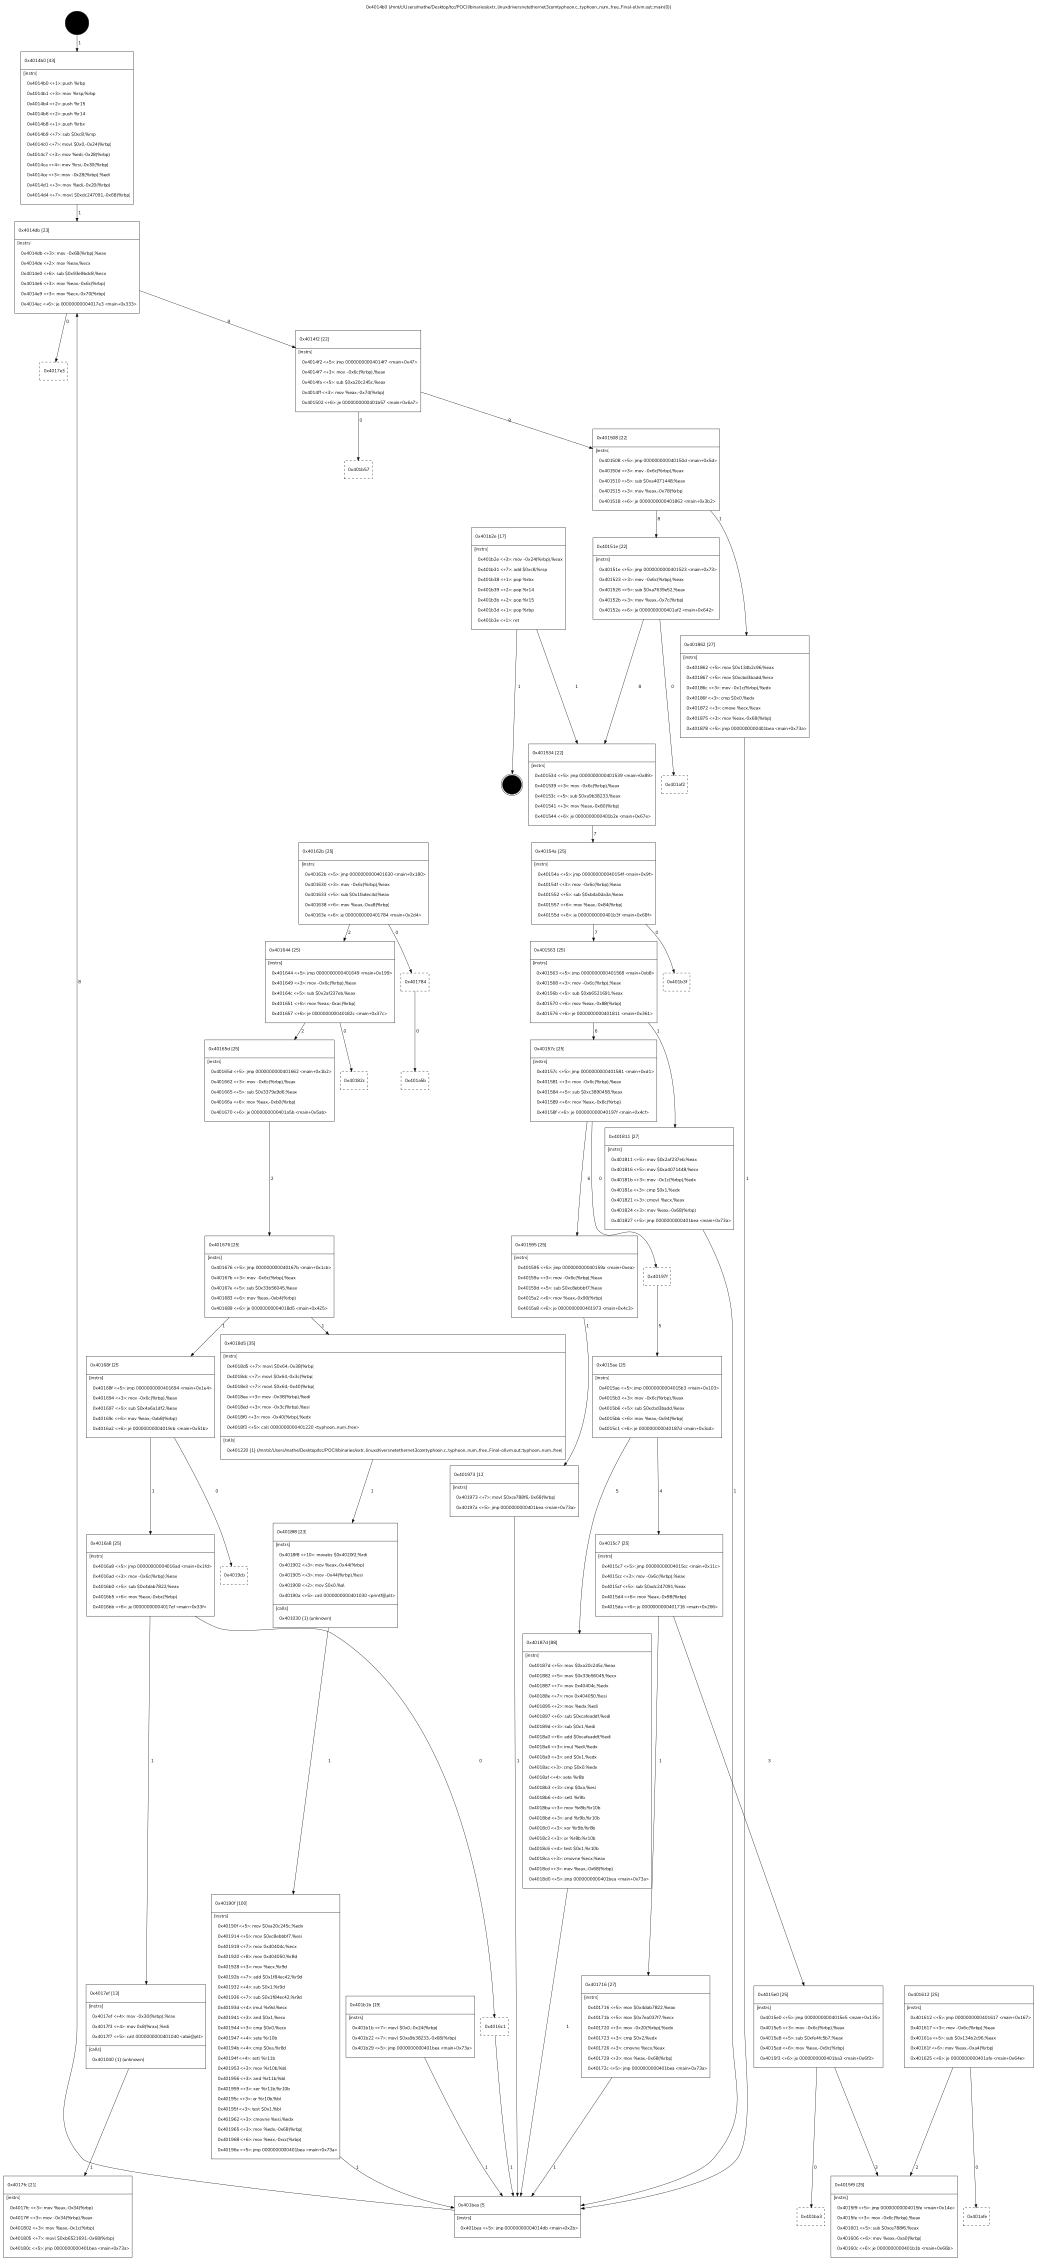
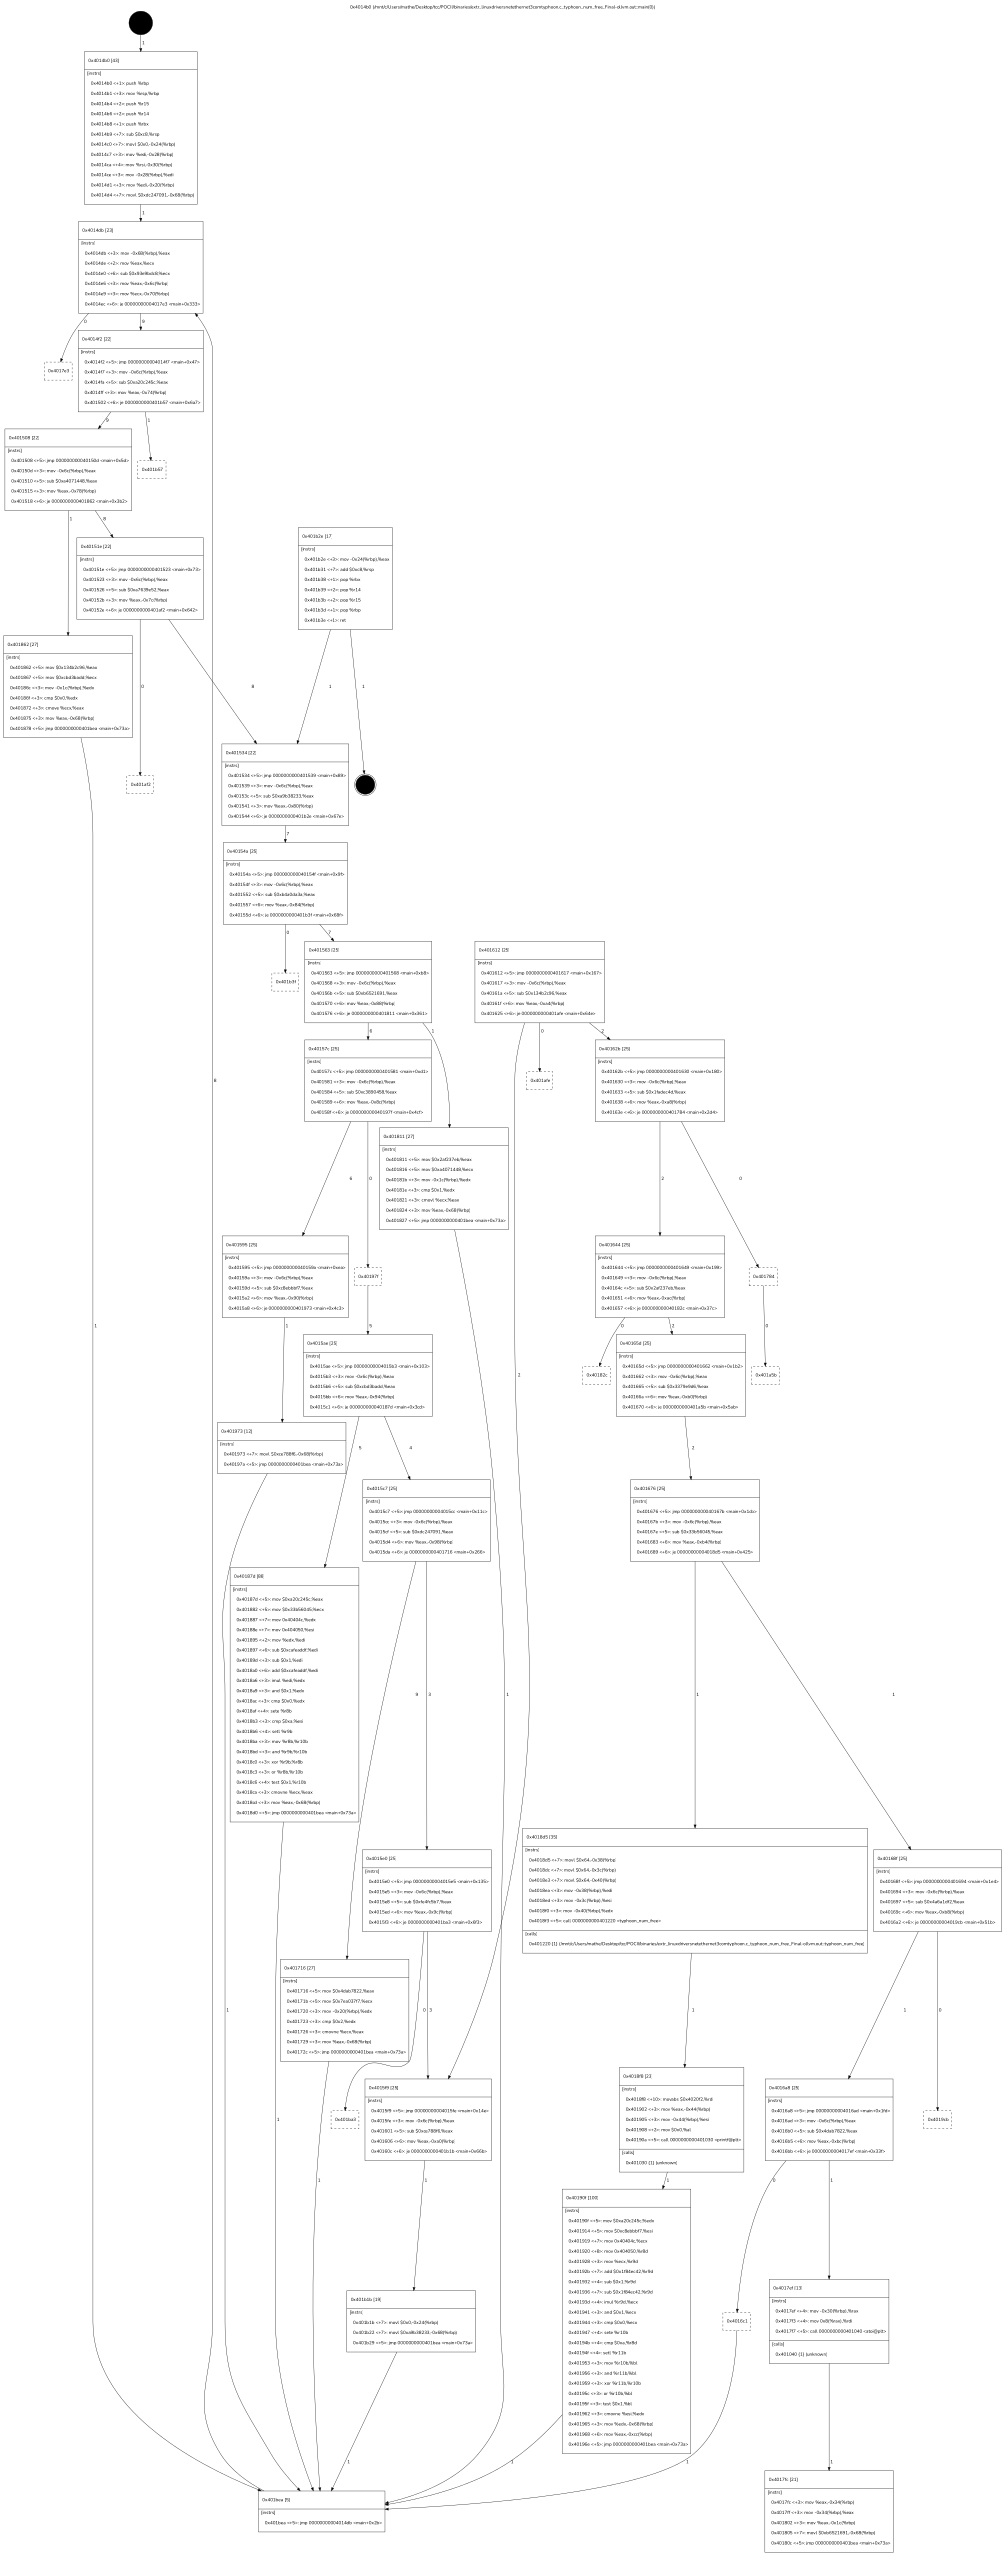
edge "0x4014f2 [22]" -> "0x401b57": label " 0" -> " 1"
edge "0x401612 [25]" -> "0x40162b [25]": added, label "2"
edge "0x4015c7 [25]" -> "0x401716 [27]": label " 1" -> " 9"
edge "0x4015f9 [25]" -> "0x401b1b [19]": added, label "1"
